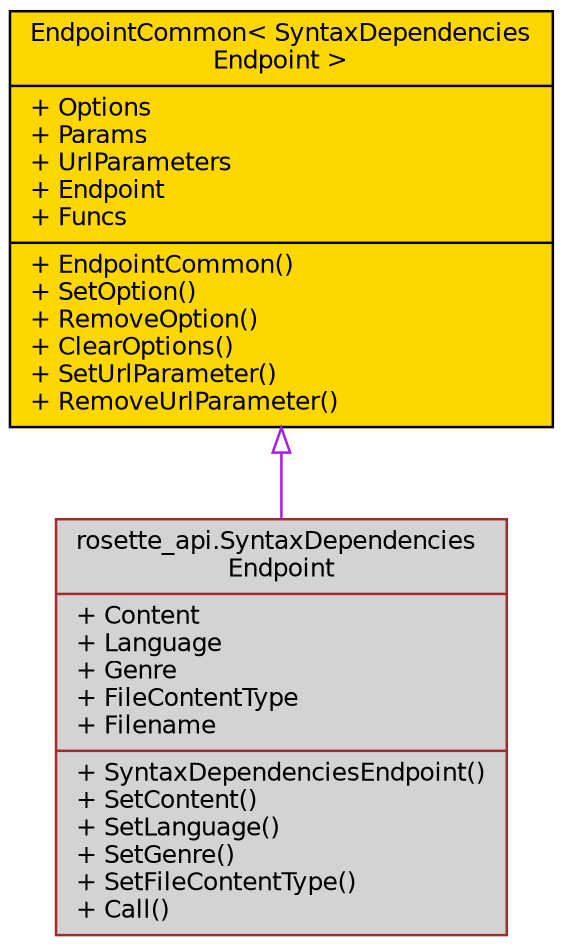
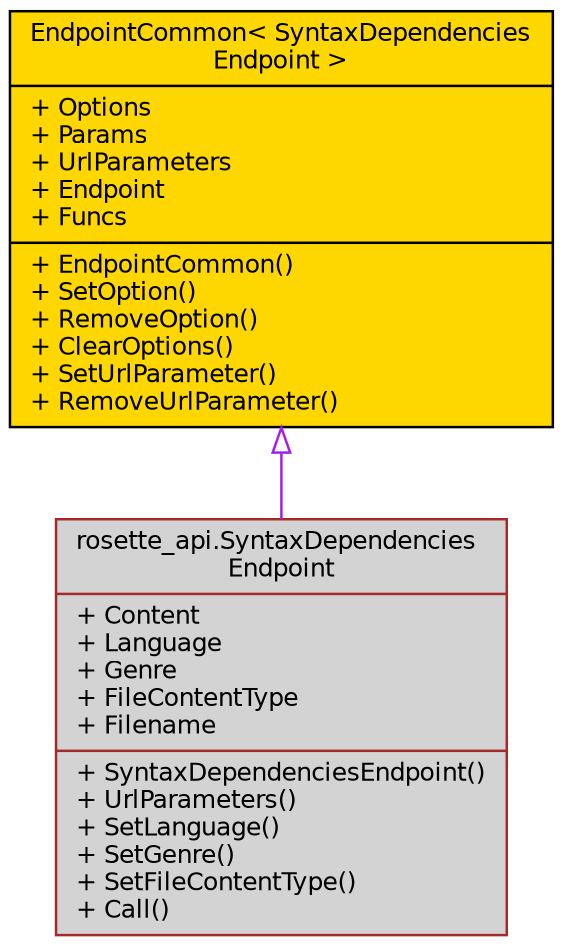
node "rosette_api.SyntaxDependencies": text "+ SetContent()" -> "+ UrlParameters()"
